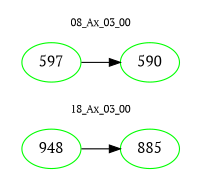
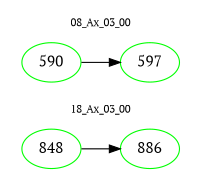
edge "597" -> "590": reversed
node "948": label "948" -> "848"
node "885": label "885" -> "886"
